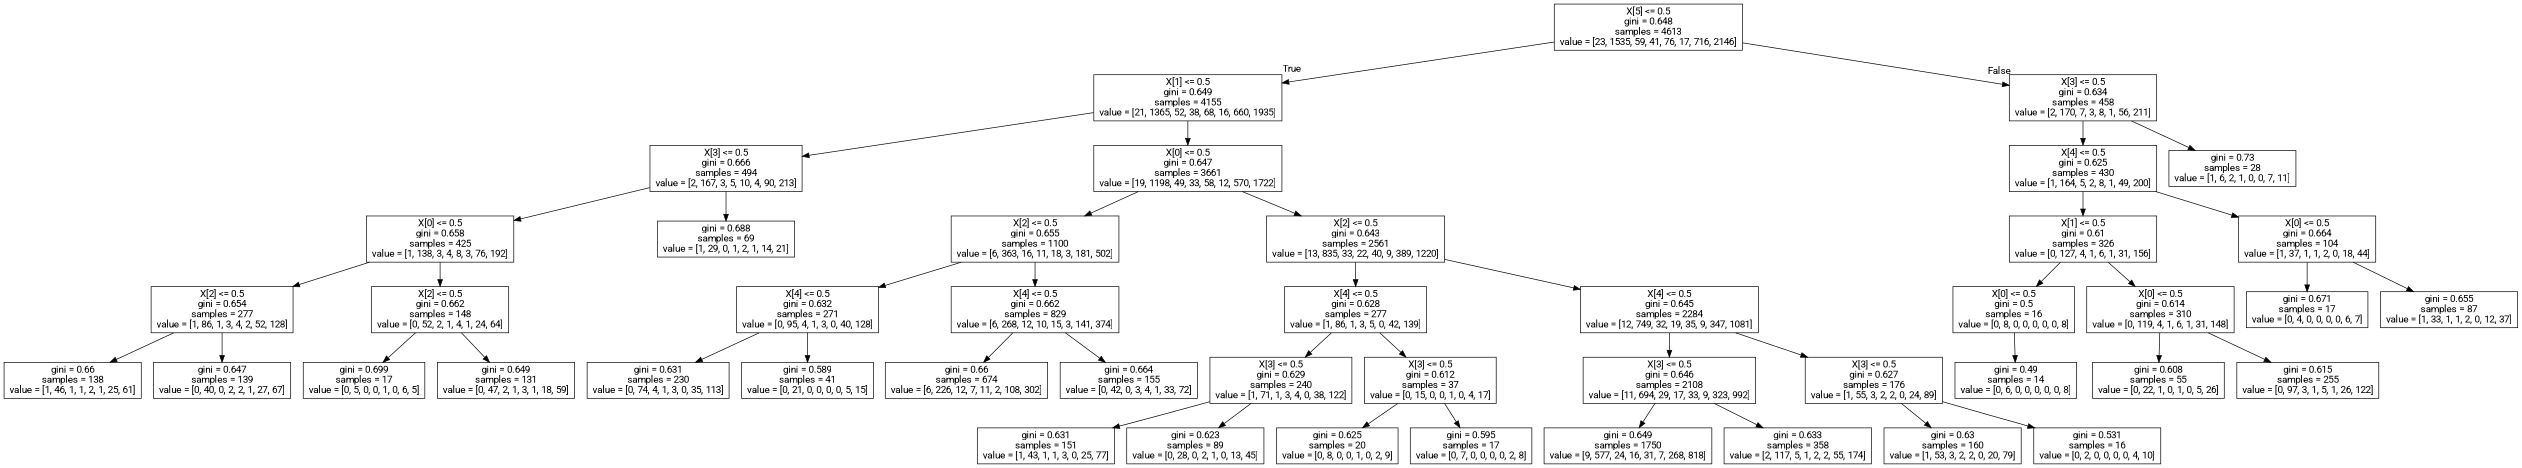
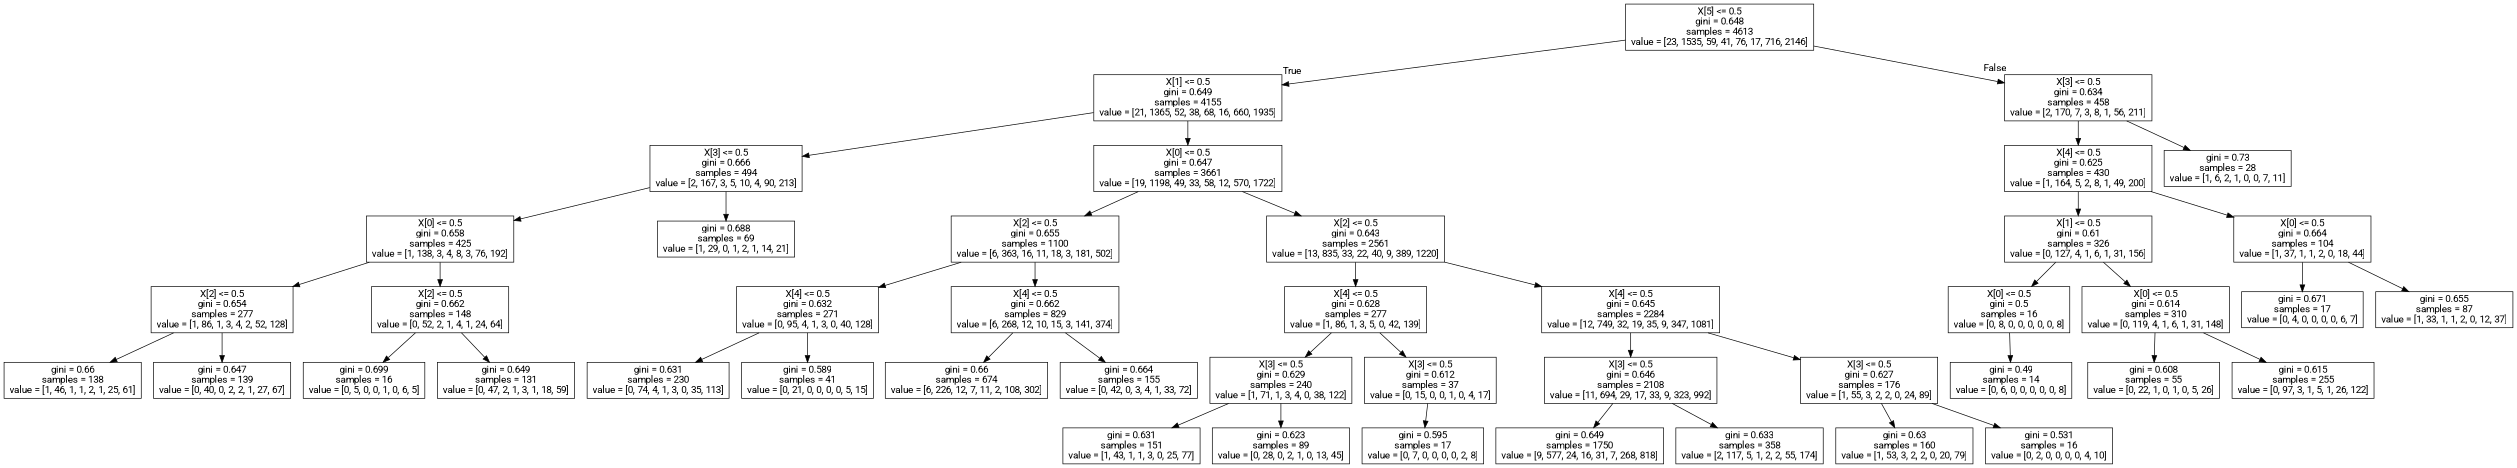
node "gini = 0.699 samples = 17 value = [0, 5, 0, 0, 1, 0, 6, 5]": label "gini = 0.699 samples = 17 value = [0, 5, 0, 0, 1, 0, 6, 5]" -> "gini = 0.699 samples = 16 value = [0, 5, 0, 0, 1, 0, 6, 5]"
node "gini = 0.625 samples = 20 value = [0, 8, 0, 0, 1, 0, 2, 9]": removed
